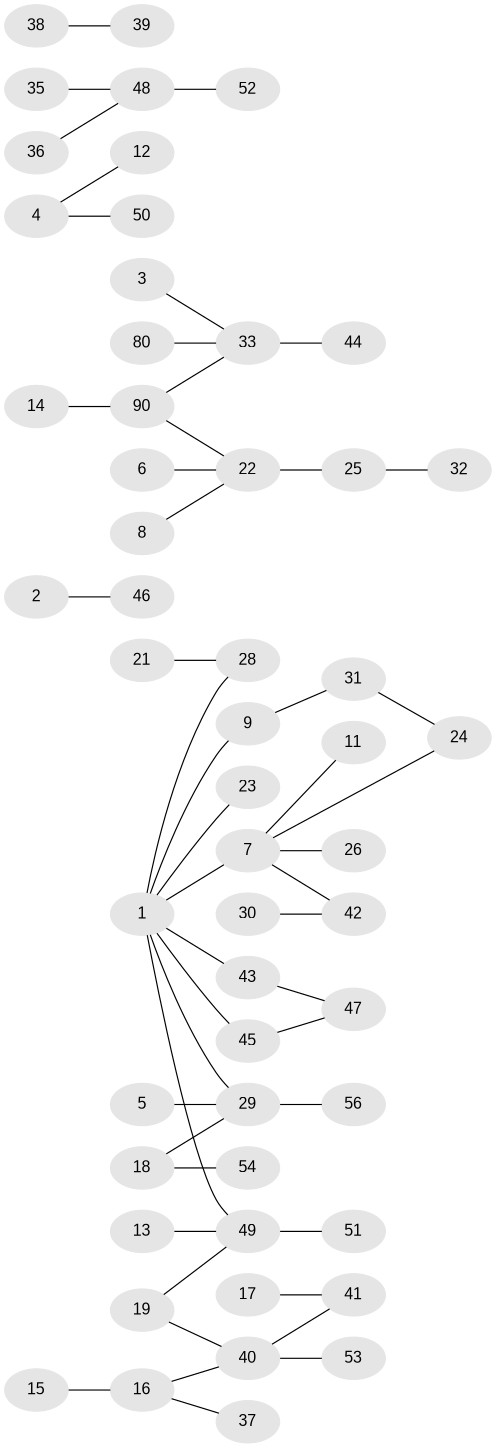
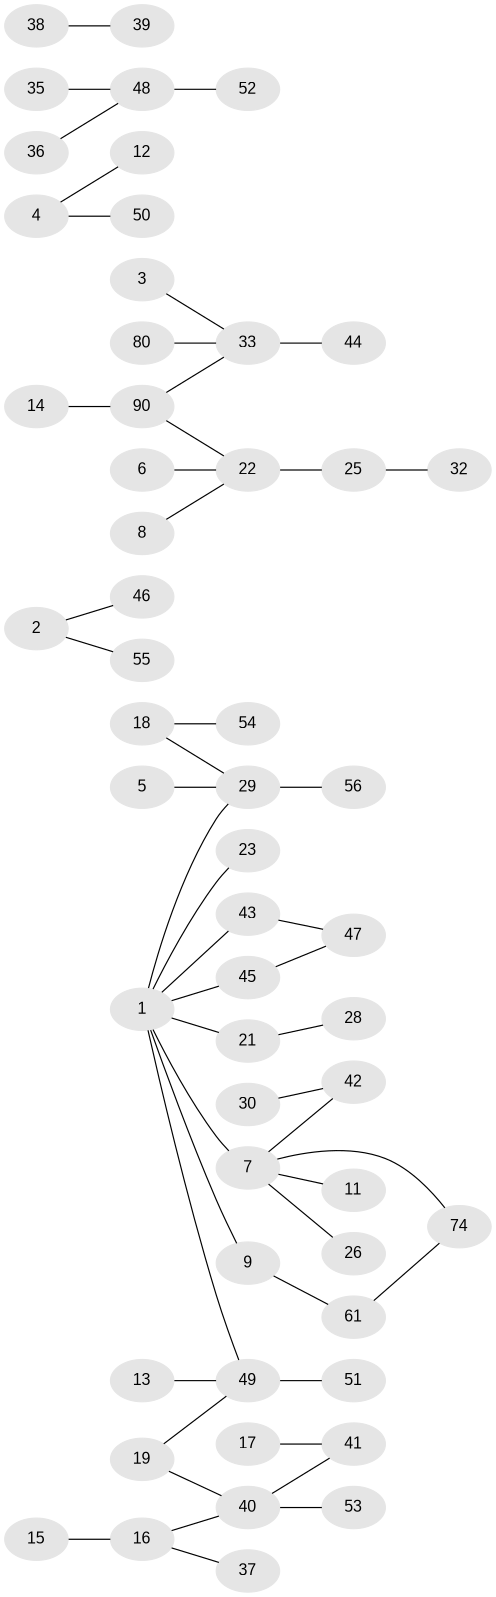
node "55": added
node "31": label "31" -> "61"
node "24": label "24" -> "74"
edge "28" -- "1": now "21" -- "1"
